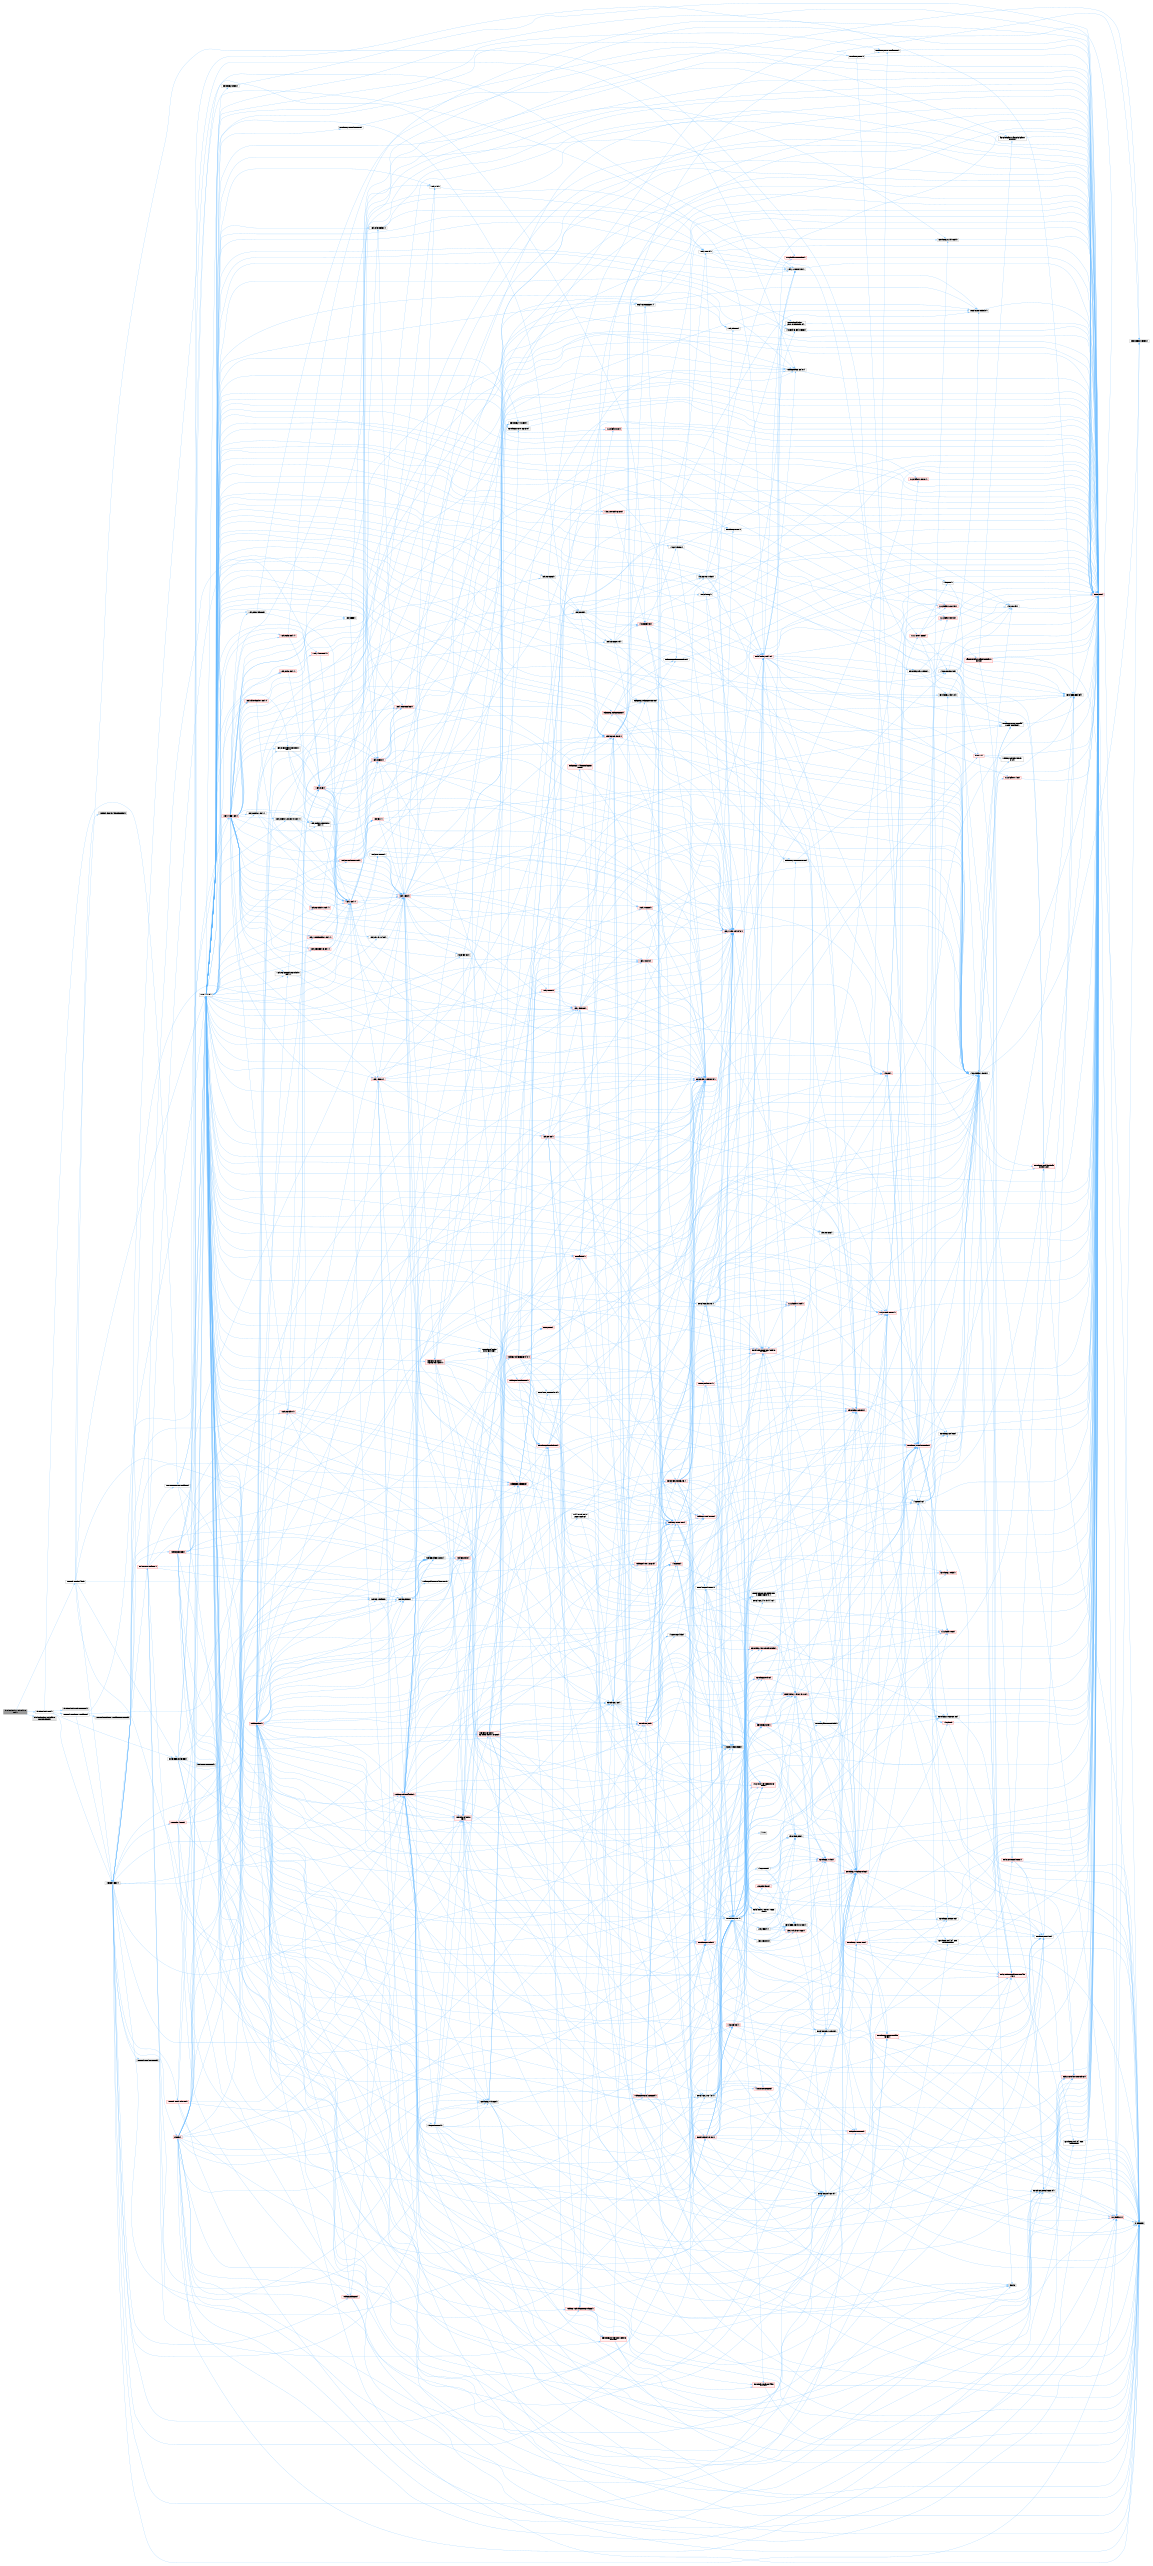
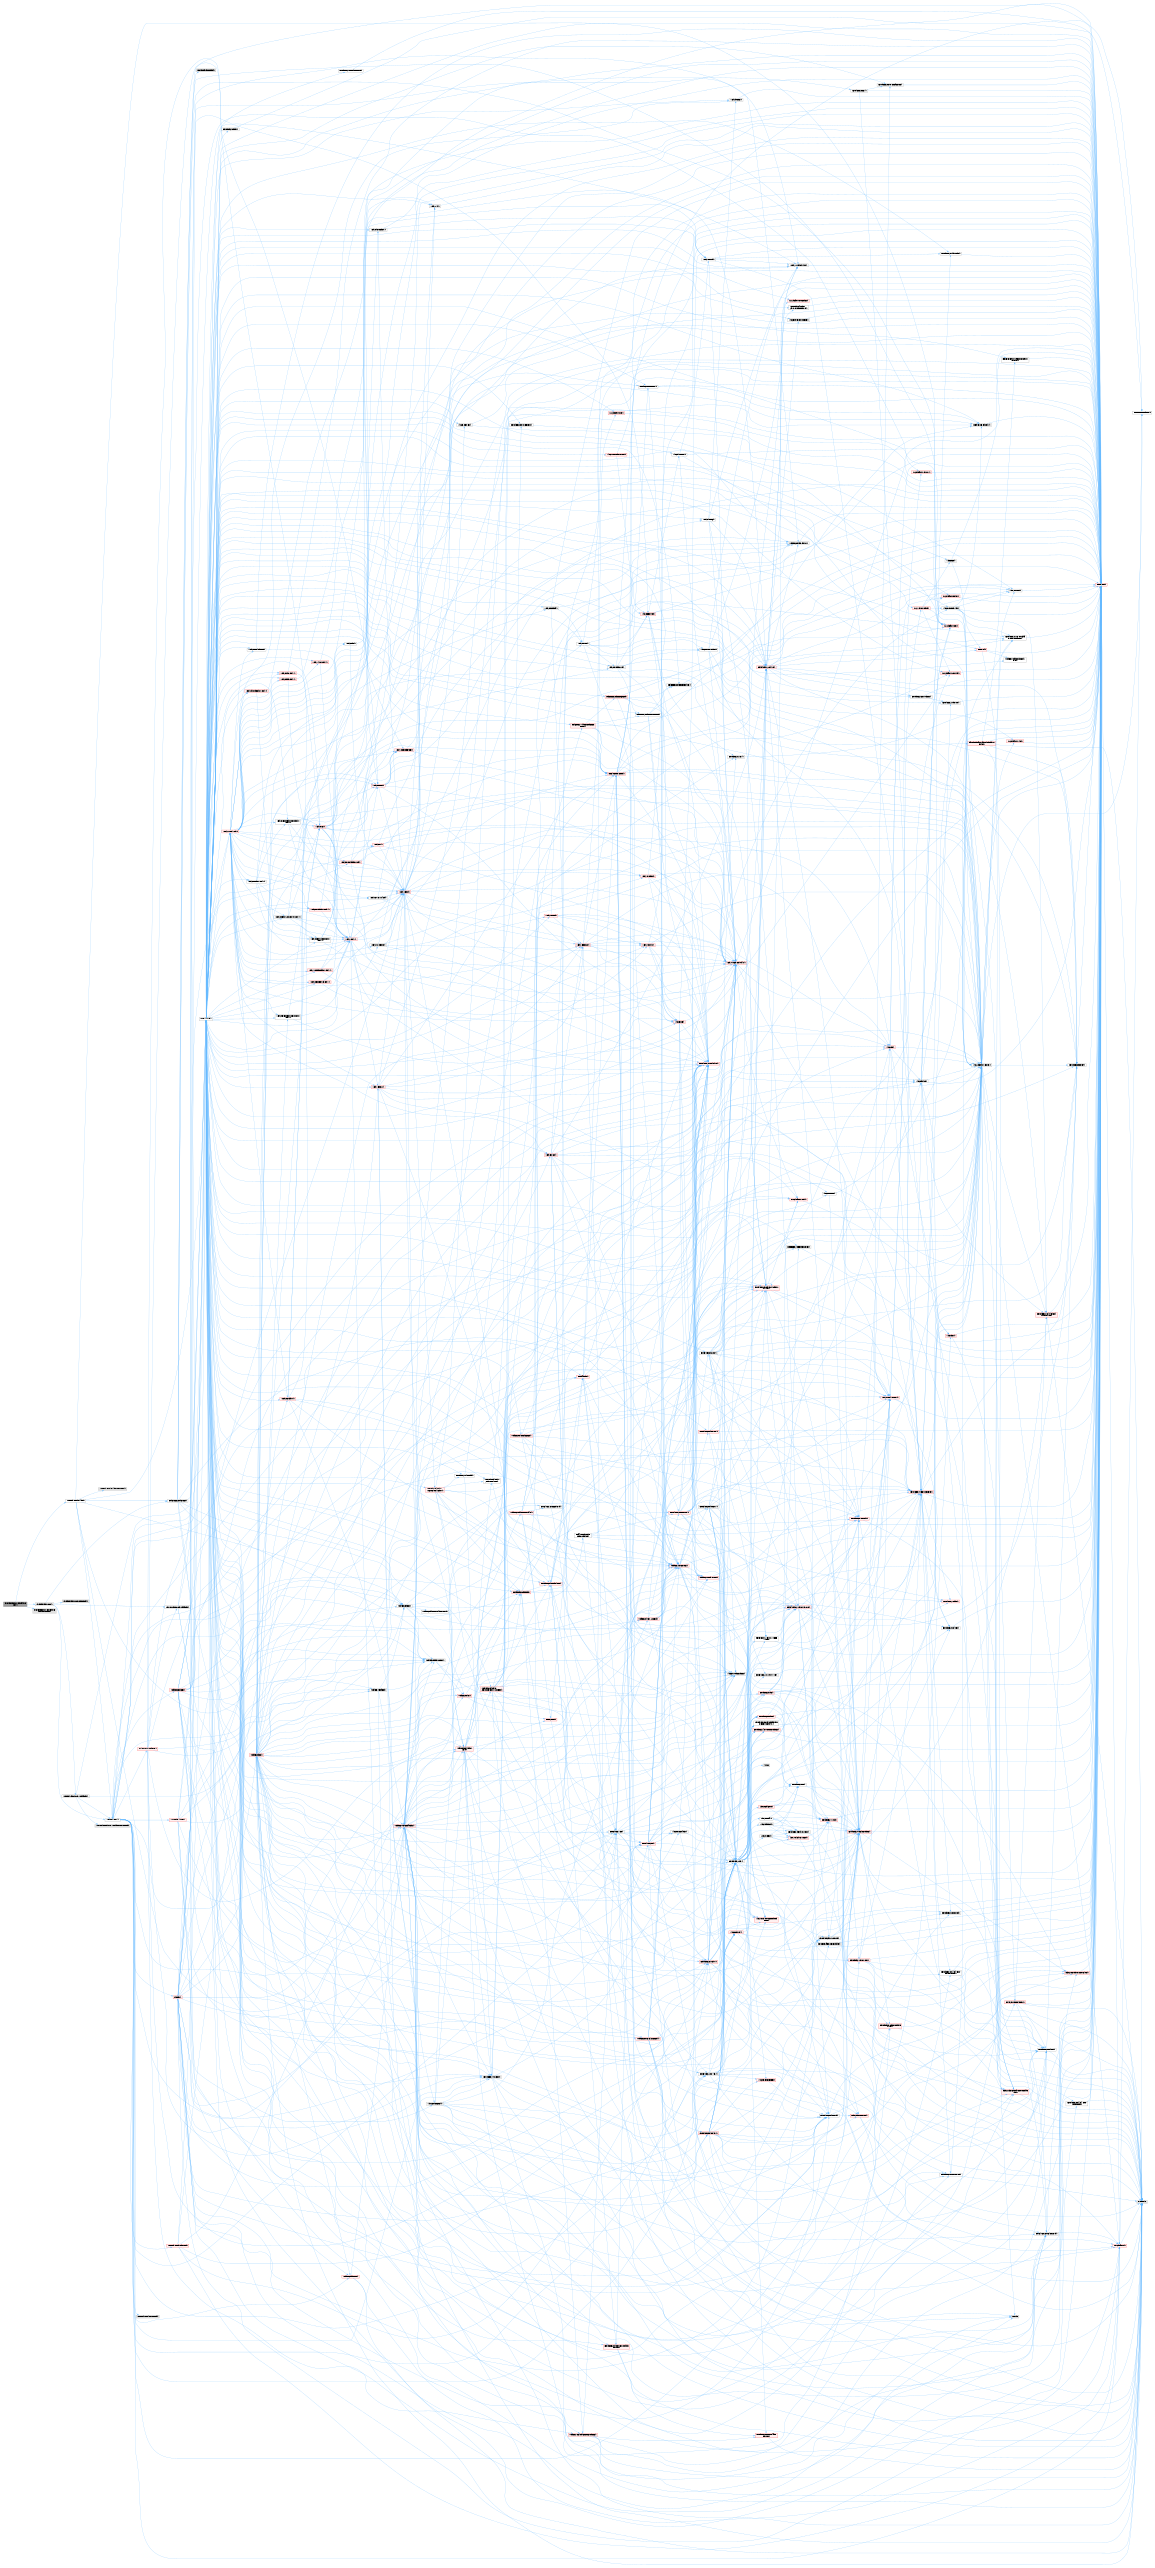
edge "Templates/UniquePtr.h" -> "Templates/UniqueObj.h": reversed
node "IsHeap/ScriptArray.h": label "IsHeap/ScriptArray.h" -> "Containers/ScriptArray.h"
